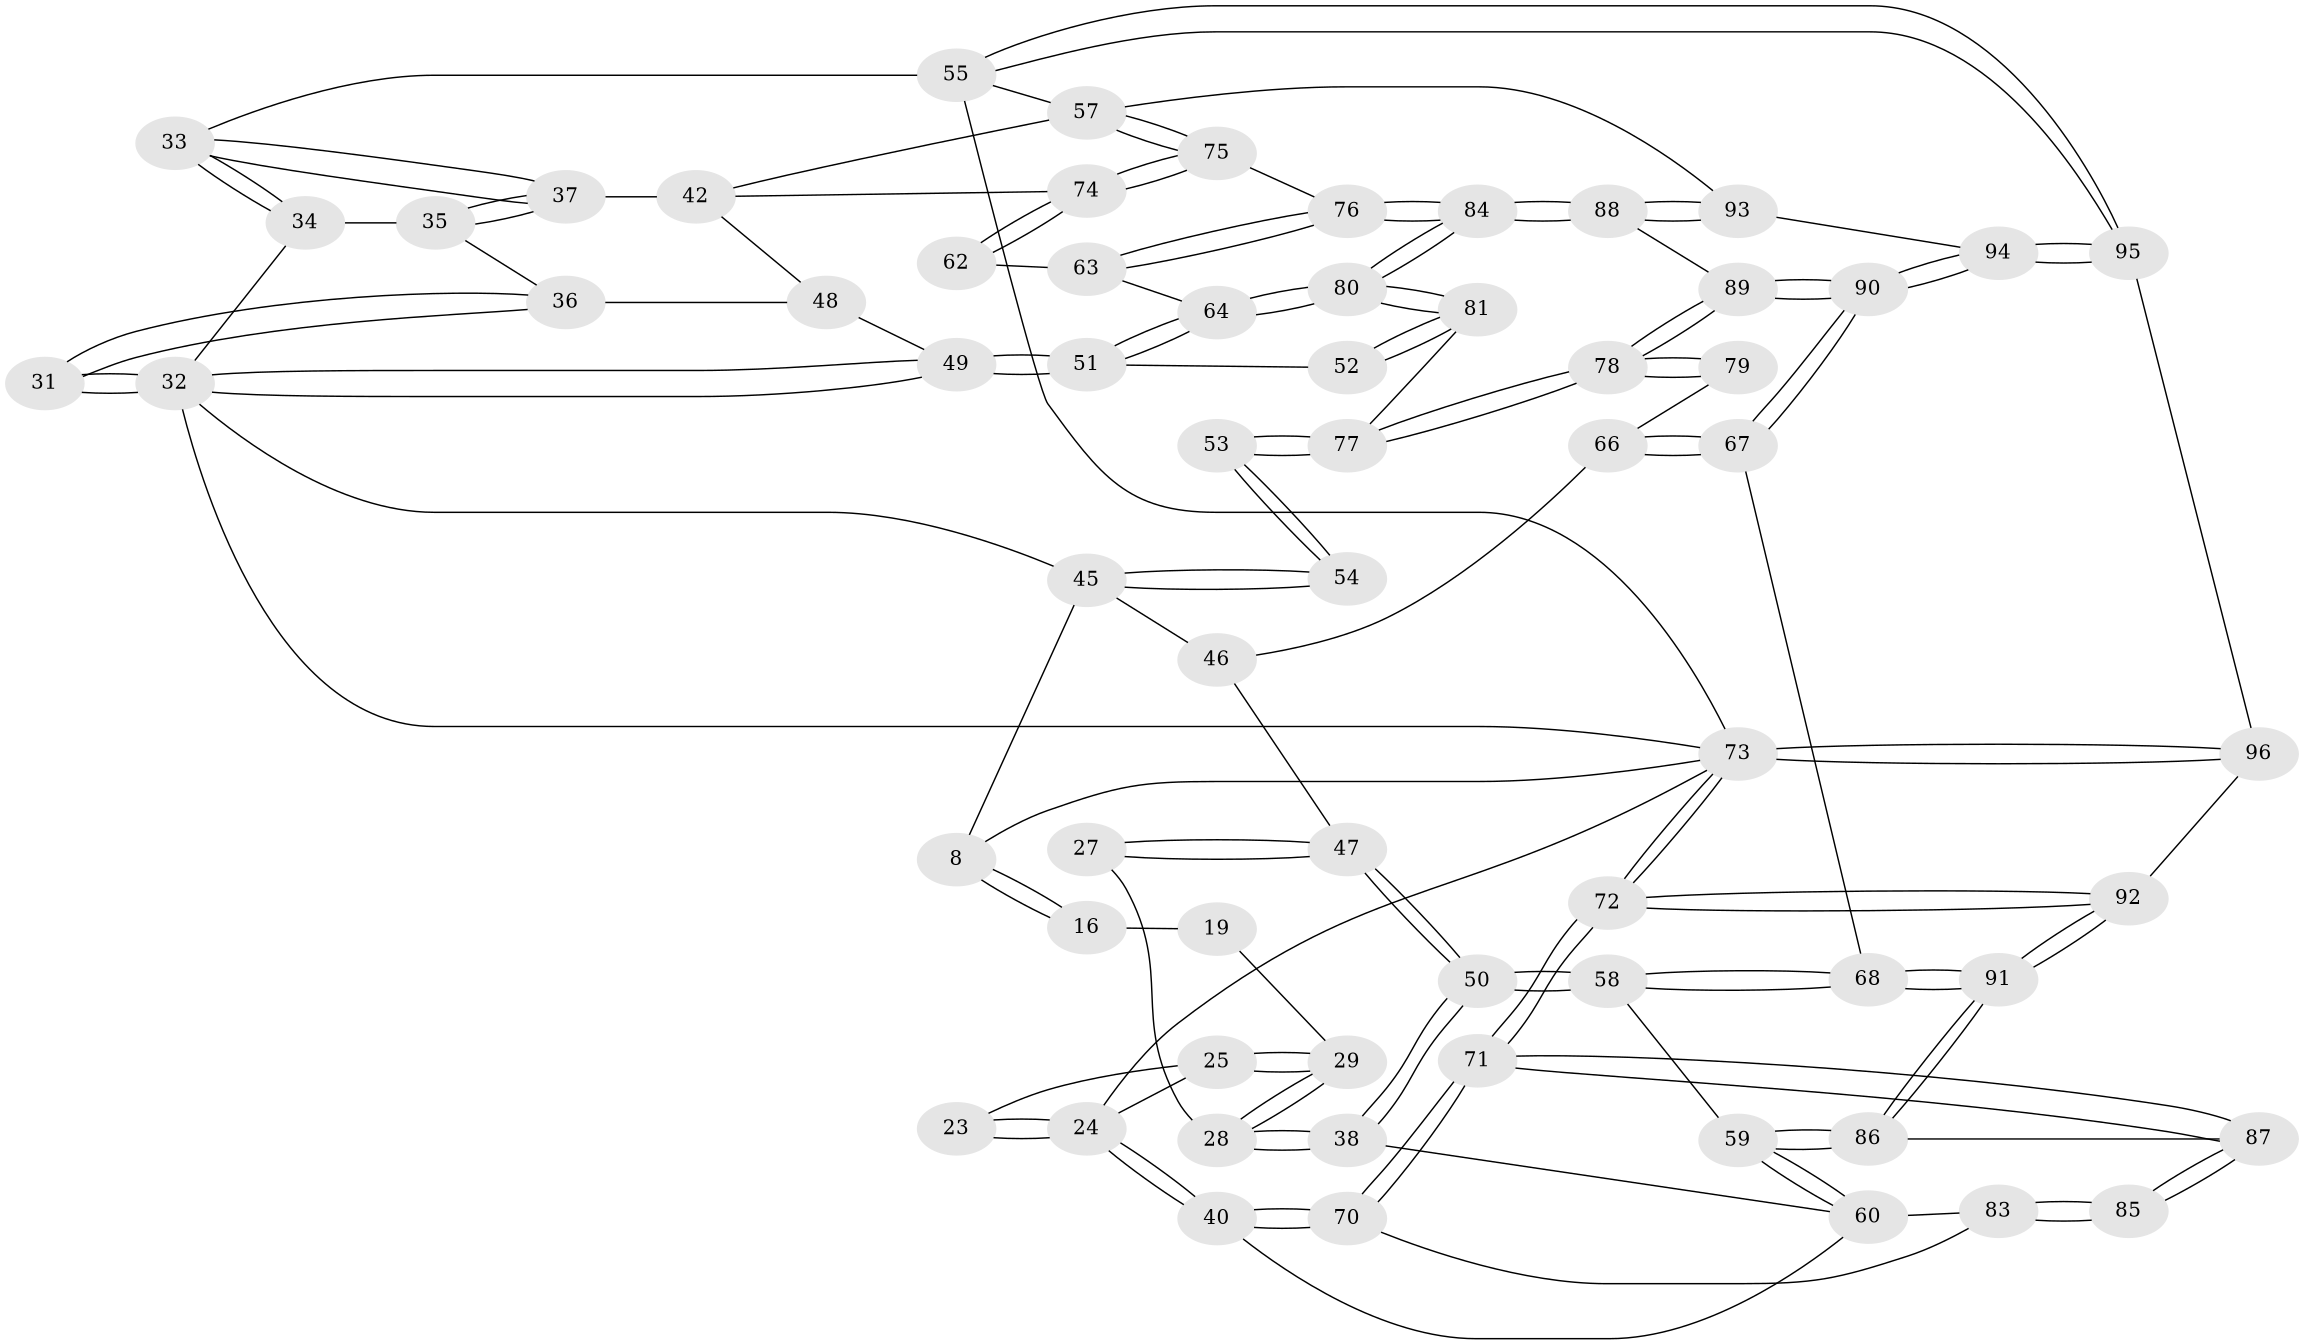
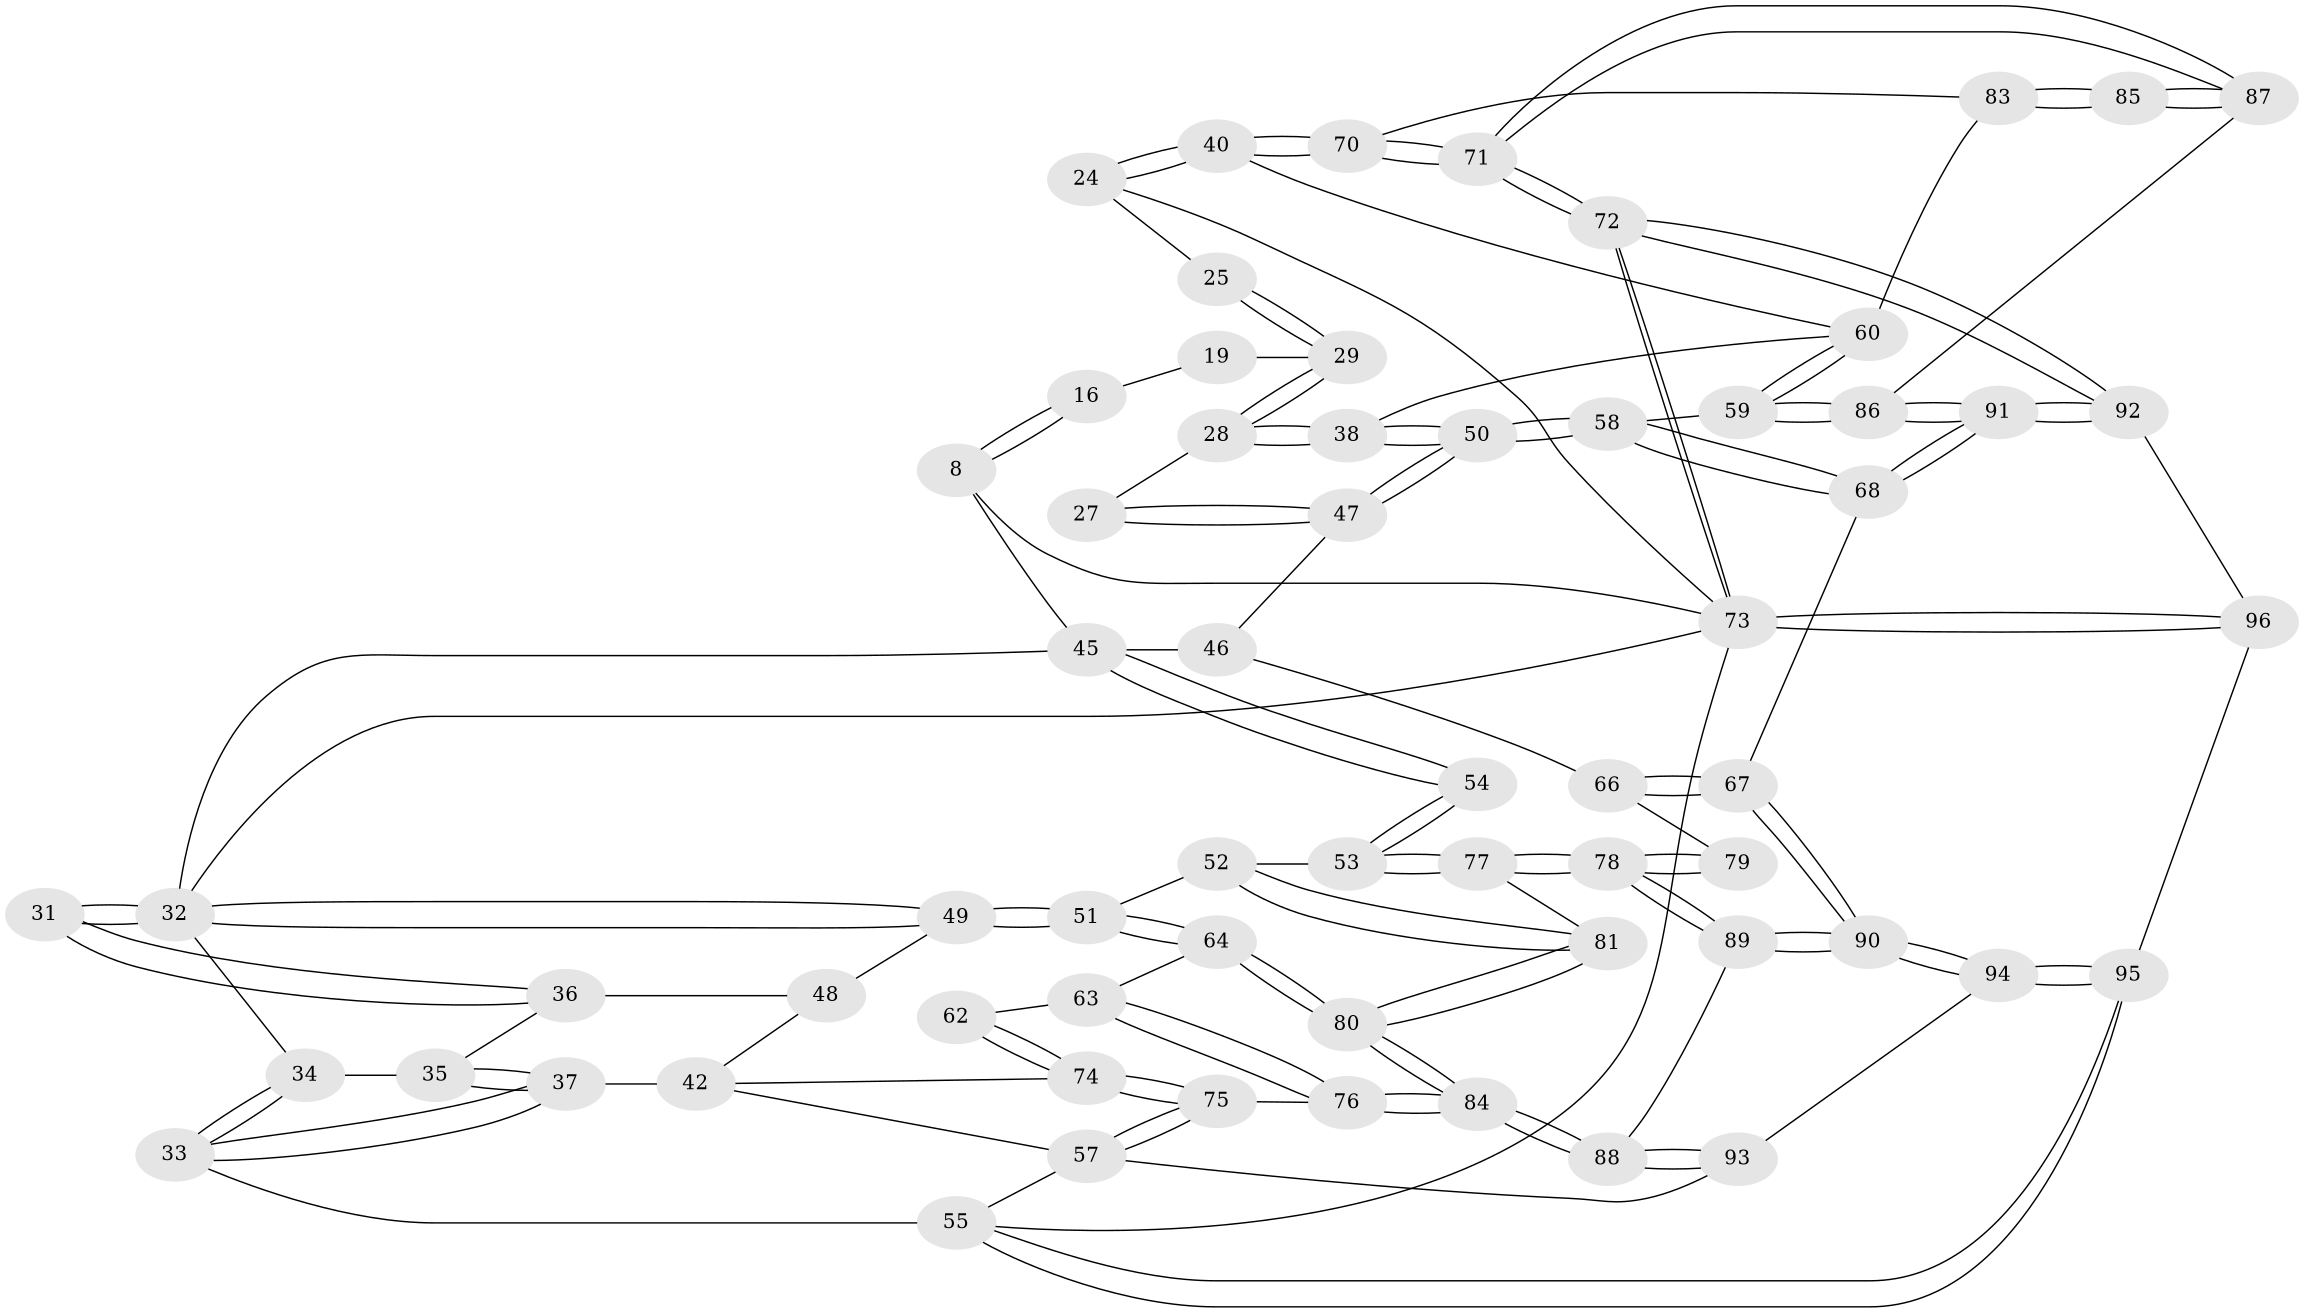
edge "52" -- "53": added
node "23": removed
